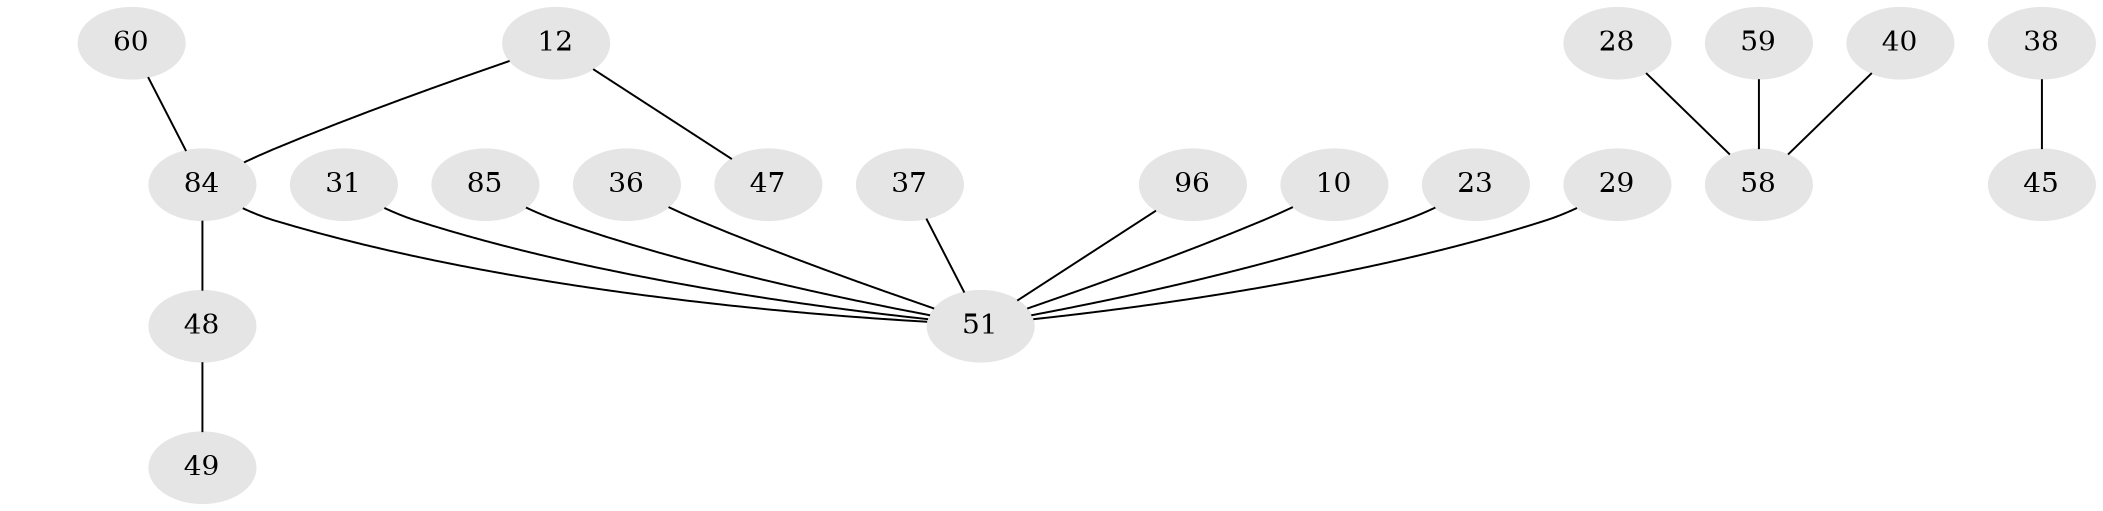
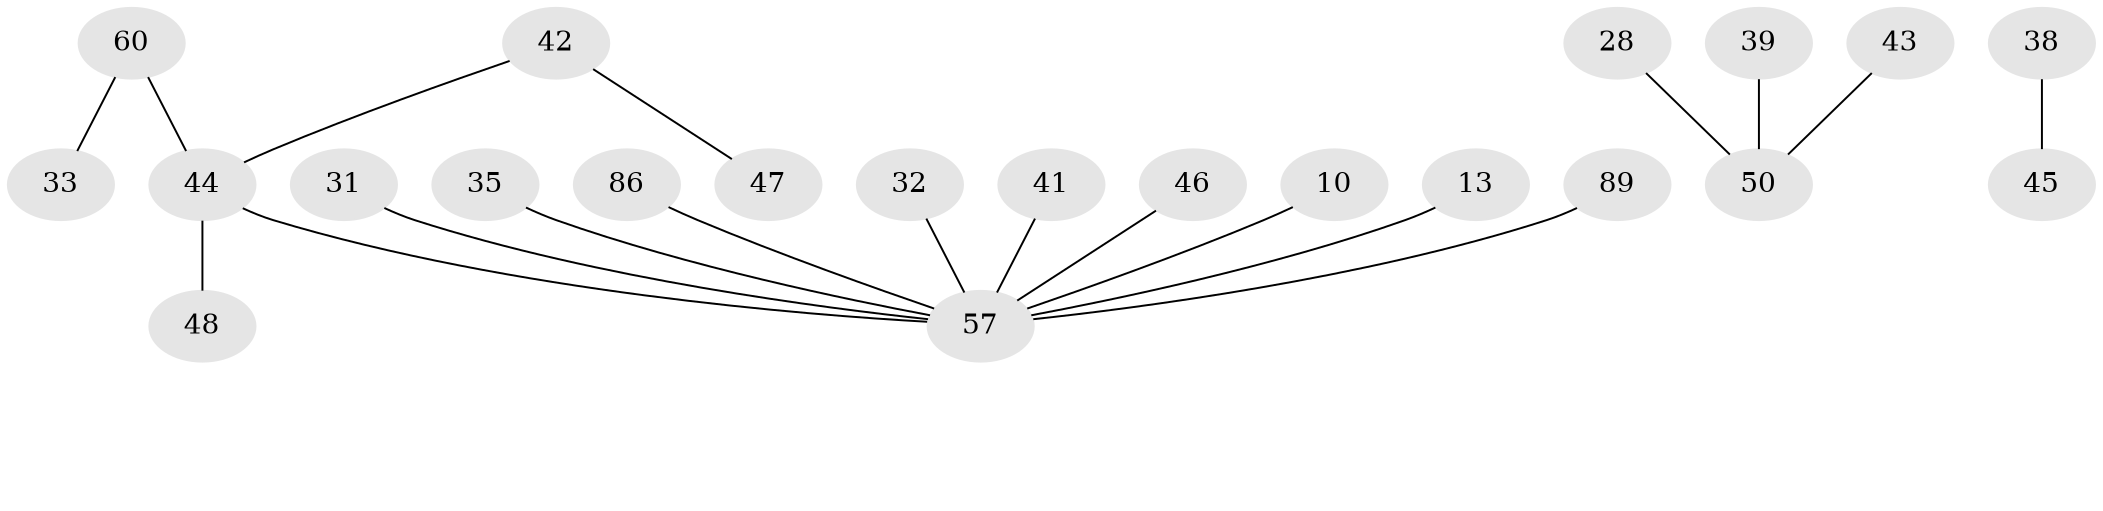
node "12": label "12" -> "42"
node "59": label "59" -> "39"
node "40": label "40" -> "43"
node "33": added
node "84": label "84" -> "44"
node "85": label "85" -> "35"
node "36": label "36" -> "86"
node "37": label "37" -> "32"
node "41": added
node "96": label "96" -> "46"
node "23": label "23" -> "13"
node "29": label "29" -> "89"
node "58": label "58" -> "50"
node "51": label "51" -> "57"
node "49": removed
